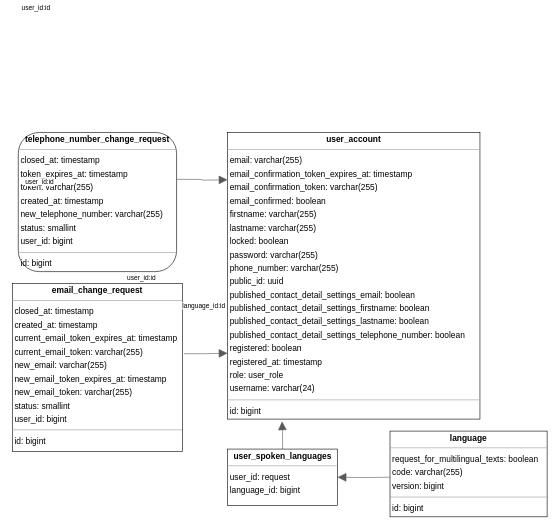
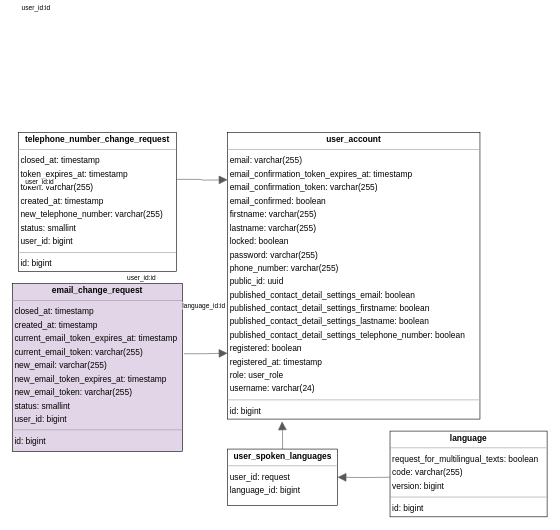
node "telephone_number_change_request closed_at: timestamp token_expires_at: timestamp token: varchar(255) created_at: timestamp new_telephone_number: varchar(255) status: smallint user_id: bigint id: bigint": shape rounded rectangle -> rectangle
node "email_change_request closed_at: timestamp created_at: timestamp current_email_token_expires_at: timestamp current_email_token: varchar(255) new_email: varchar(255) new_email_token_expires_at: timestamp new_email_token: varchar(255) status: smallint user_id: bigint id: bigint": fillcolor #ffffff -> #e1d5e7
